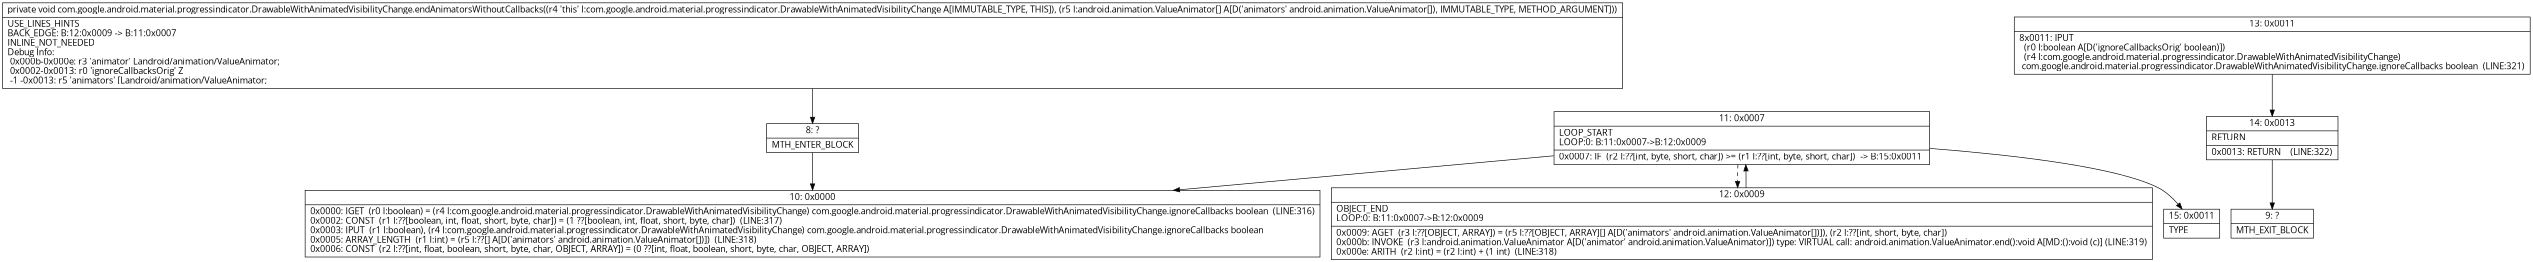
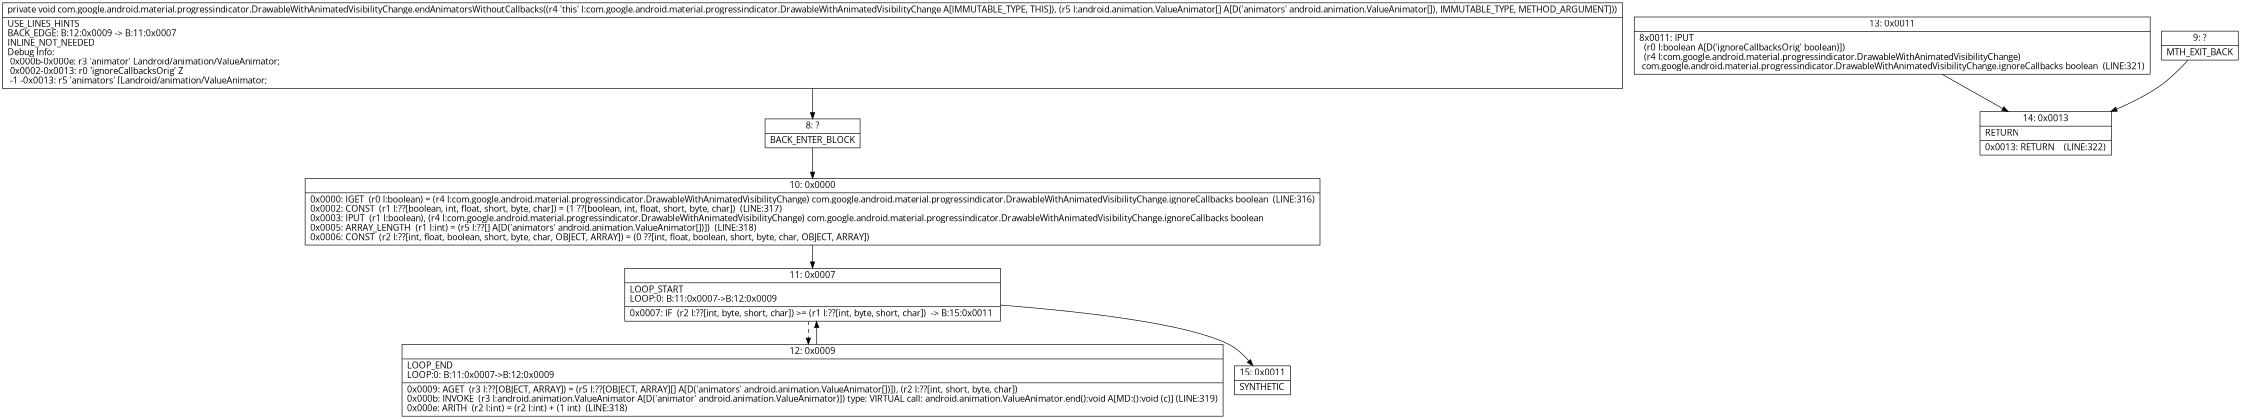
node "8: ?": text "MTH_ENTER_BLOCK" -> "BACK_ENTER_BLOCK"
edge "11: 0x0007" -> "10: 0x0000": reversed
edge "14: 0x0013" -> "9: ?": reversed
node "12: 0x0009": text "OBJECT_END" -> "LOOP_END"
node "15: 0x0011": text "TYPE" -> "SYNTHETIC"
node "9: ?": text "MTH_EXIT_BLOCK" -> "MTH_EXIT_BACK"
